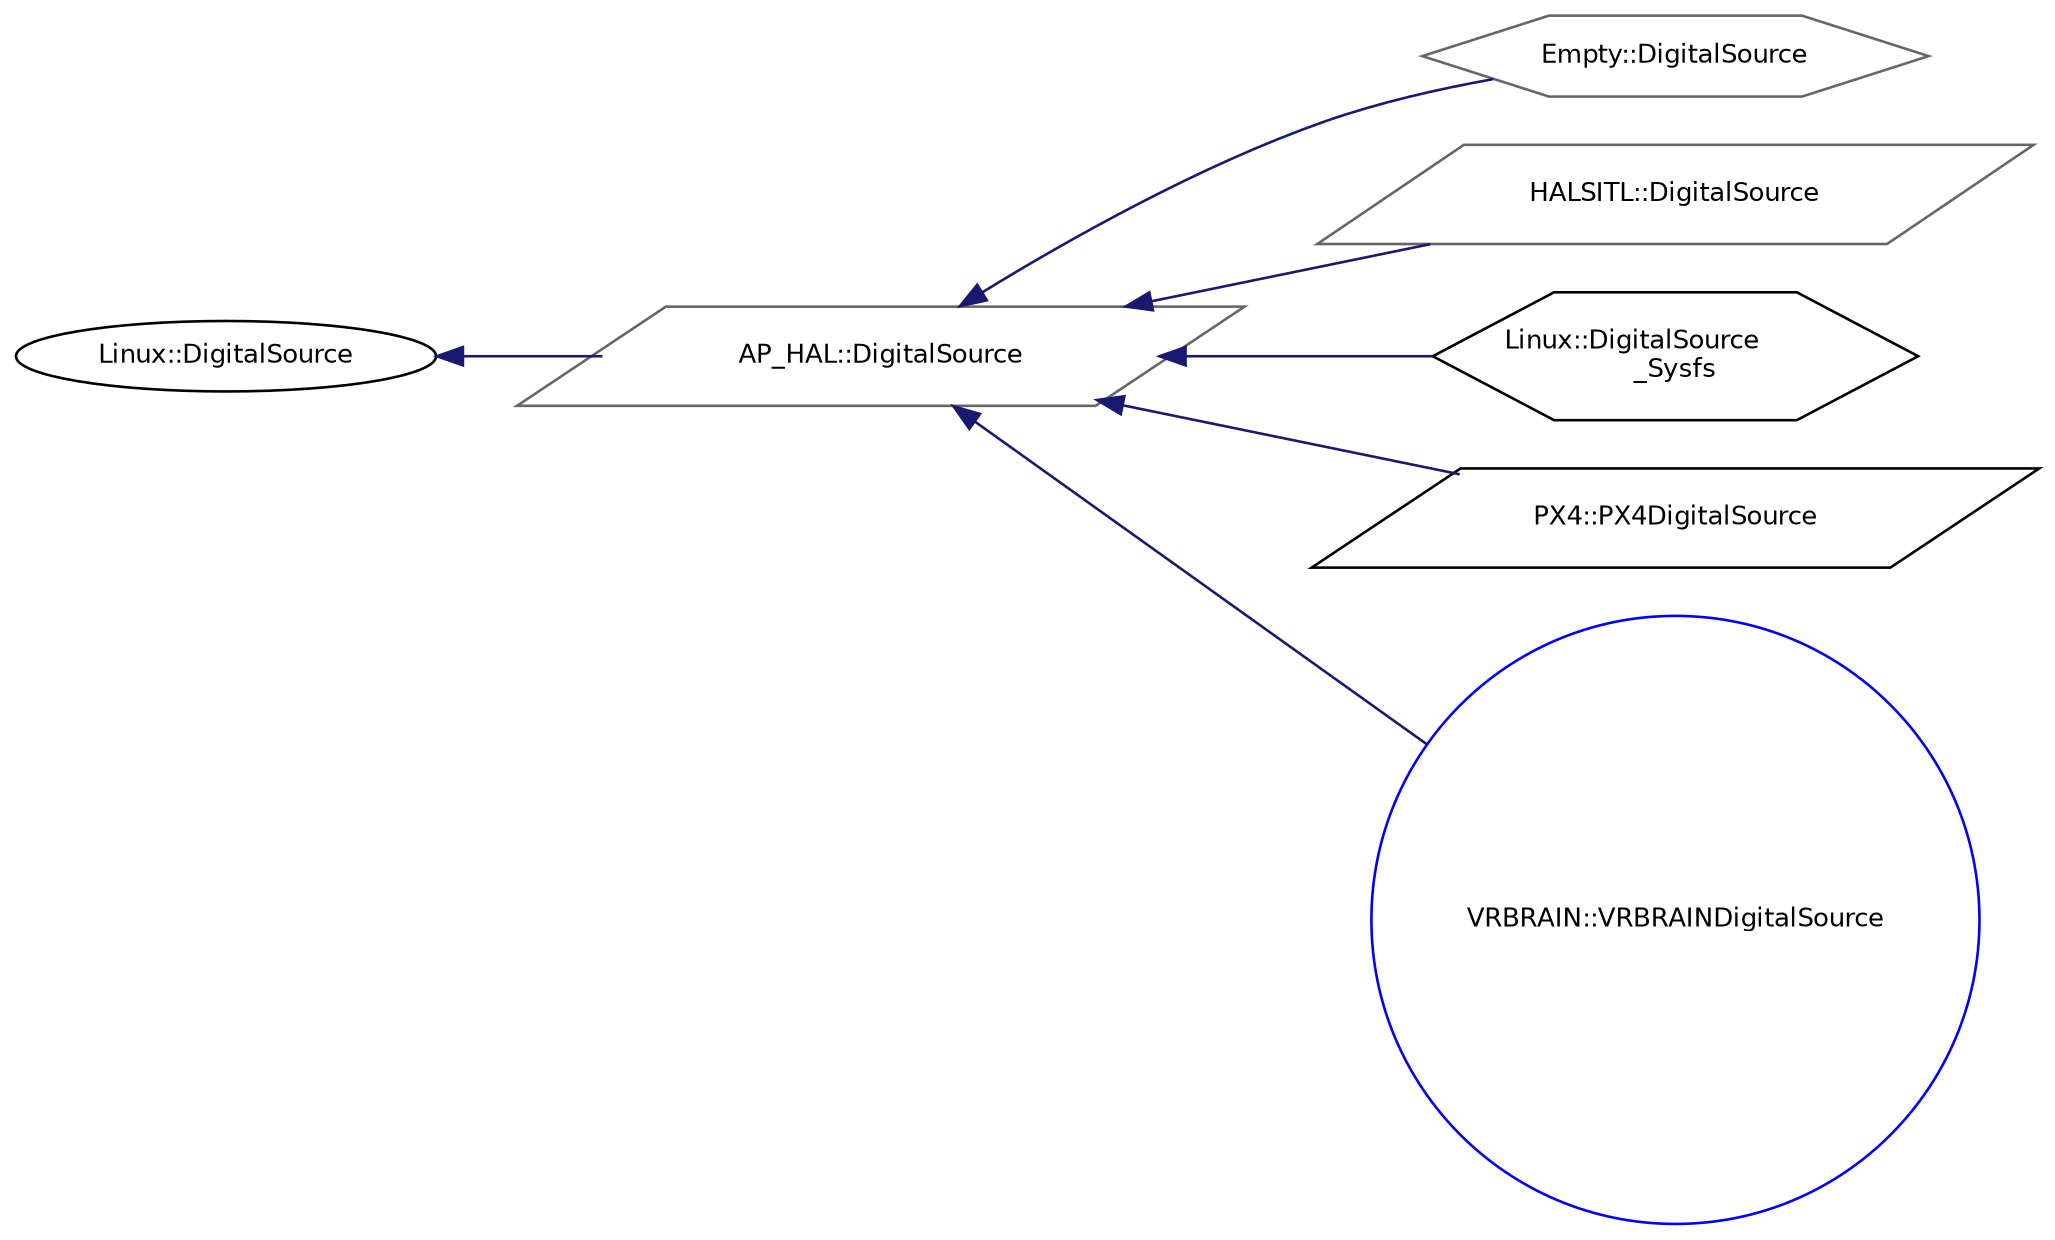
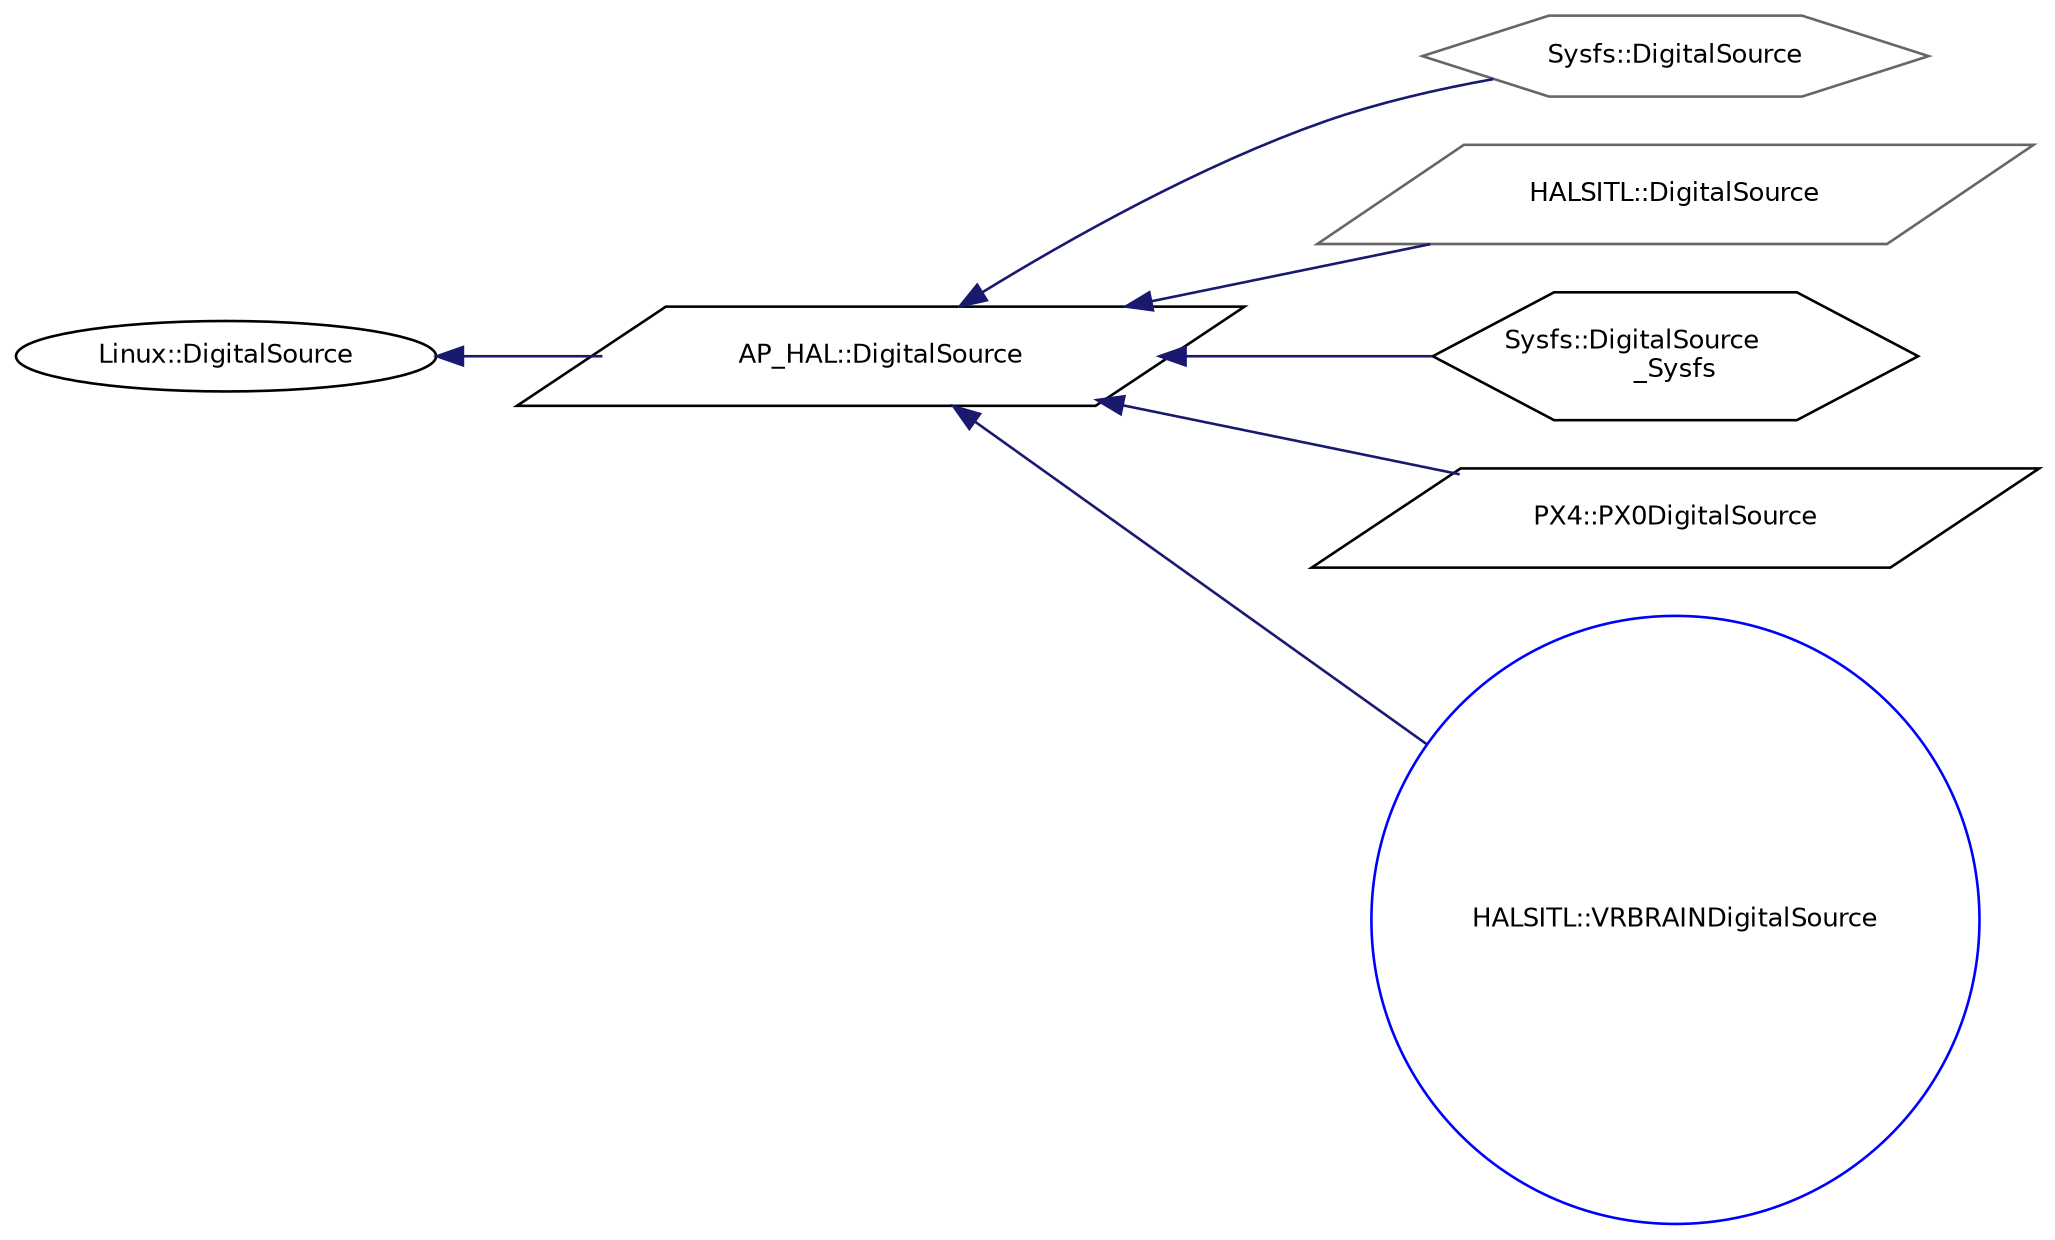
node "Empty::DigitalSource": label "Empty::DigitalSource" -> "Sysfs::DigitalSource"
node "AP_HAL::DigitalSource": color gray40 -> black
node "Linux::DigitalSource _Sysfs": label "Linux::DigitalSource _Sysfs" -> "Sysfs::DigitalSource _Sysfs"
node "PX4::PX4DigitalSource": label "PX4::PX4DigitalSource" -> "PX4::PX0DigitalSource"
node "VRBRAIN::VRBRAINDigitalSource": label "VRBRAIN::VRBRAINDigitalSource" -> "HALSITL::VRBRAINDigitalSource"
